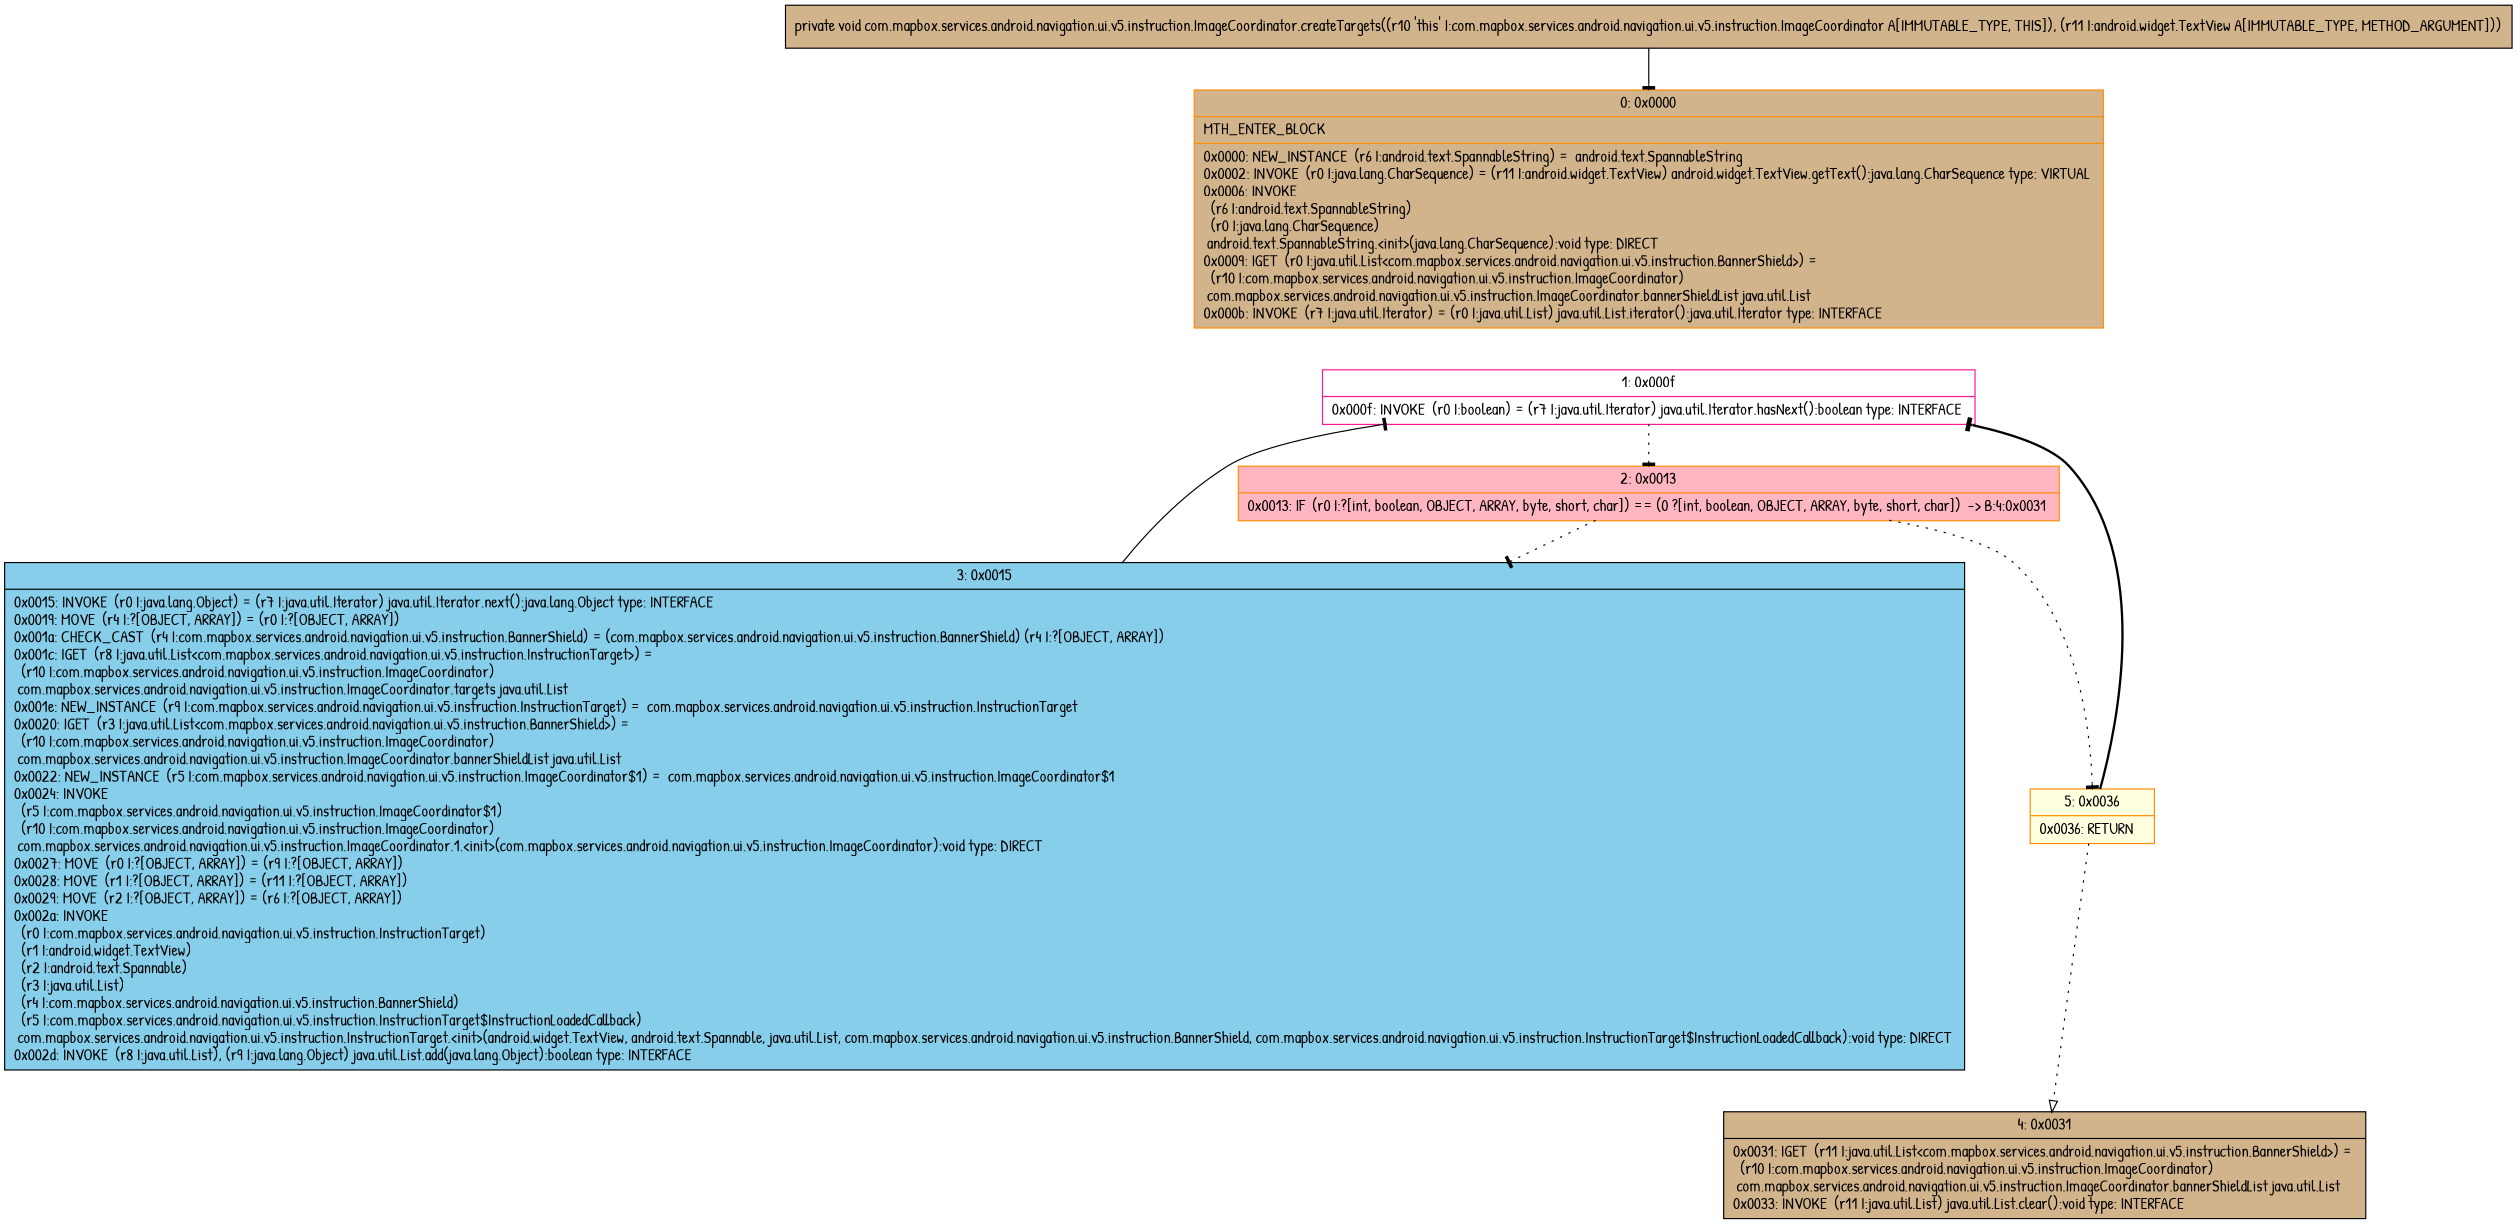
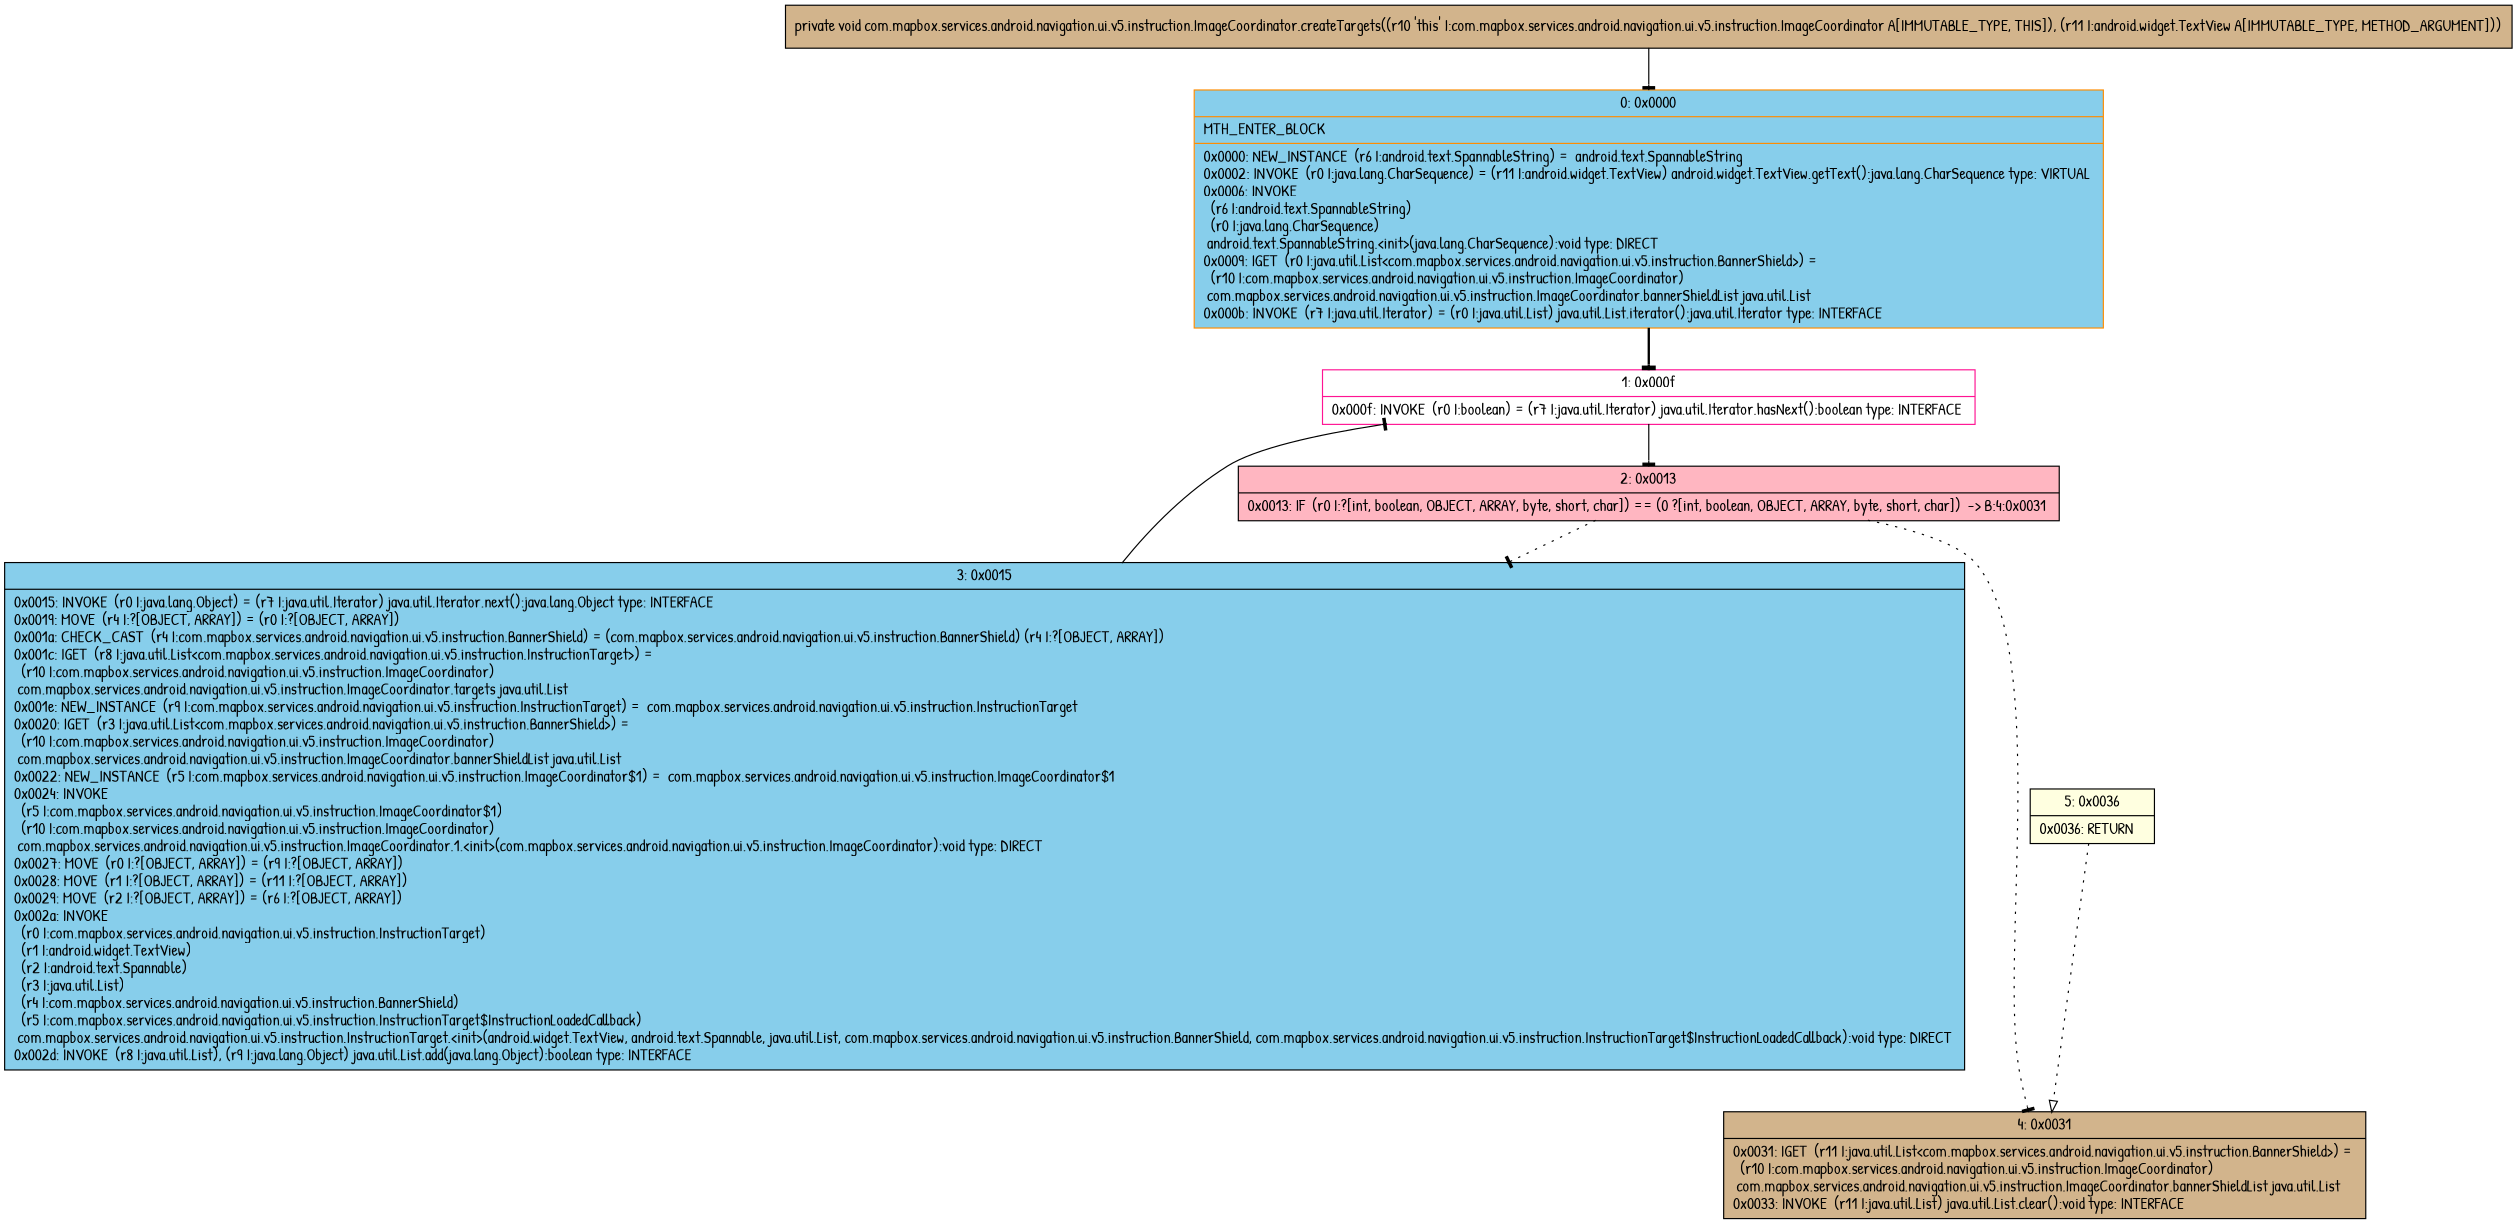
node "0: 0x0000": fillcolor tan -> skyblue
edge "1: 0x000f" -> "2: 0x0013": style dotted -> solid
node "2: 0x0013": color darkorange -> black
edge "5: 0x0036" -> "1: 0x000f": now "0: 0x0000" -> "1: 0x000f"
edge "2: 0x0013" -> "5: 0x0036": now "2: 0x0013" -> "4: 0x0031"
node "5: 0x0036": color darkorange -> black
